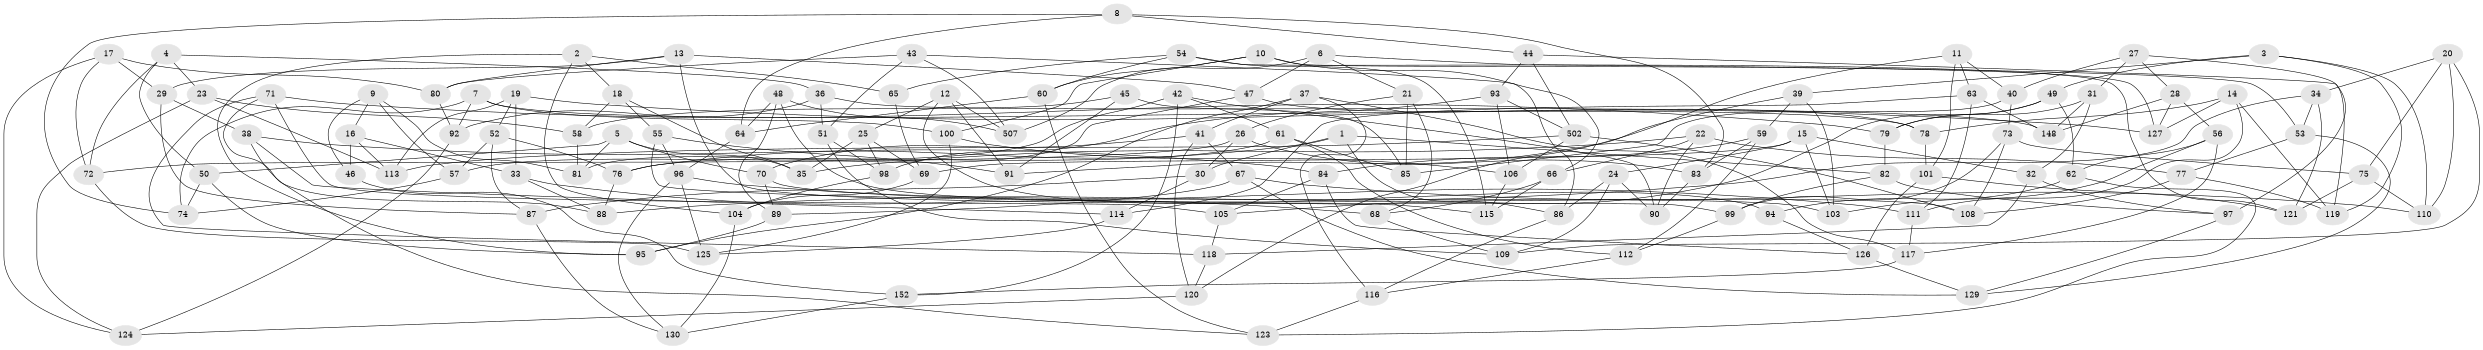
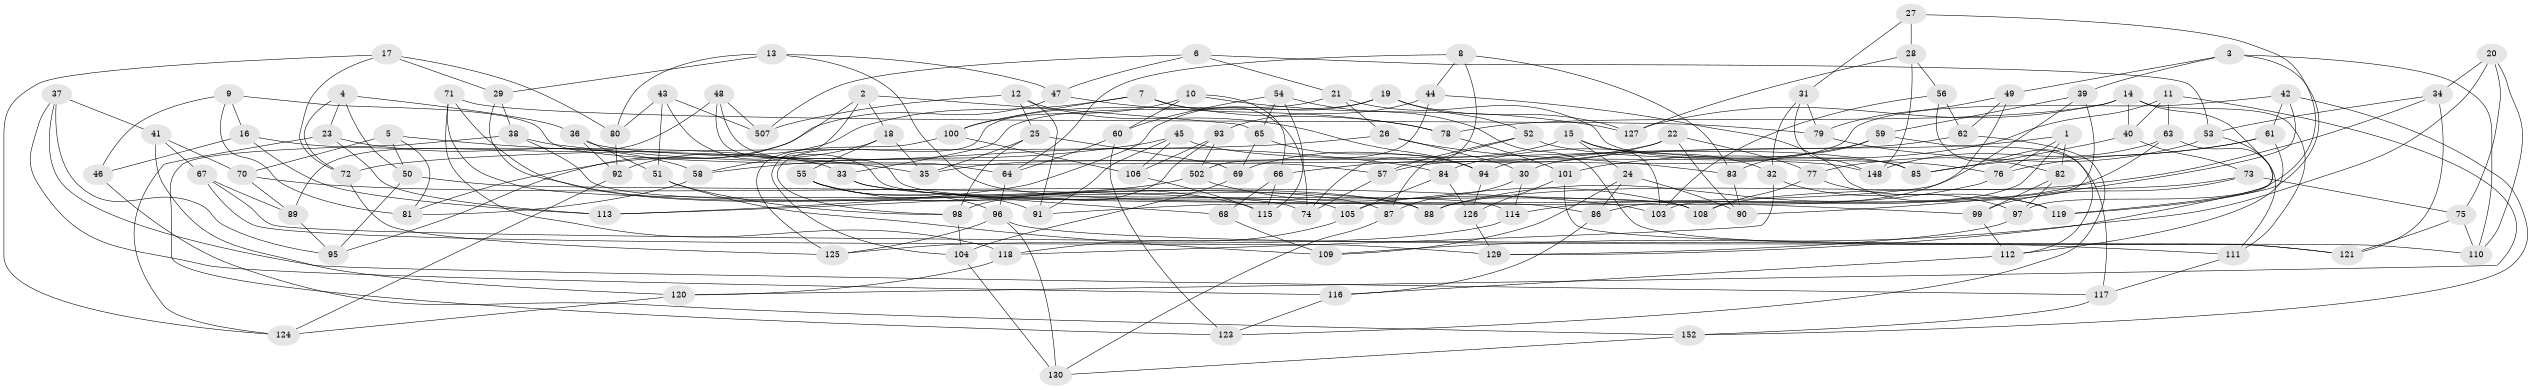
edge "27" -- "40": now "14" -- "40"
edge "65" -- "94": added
edge "502" -- "106": now "45" -- "106"
edge "21" -- "68": now "21" -- "98"
